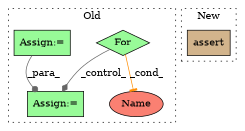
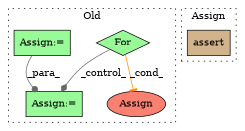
cluster "New": label "New" -> "Assign"
node "Name": label "Name" -> "Assign"
